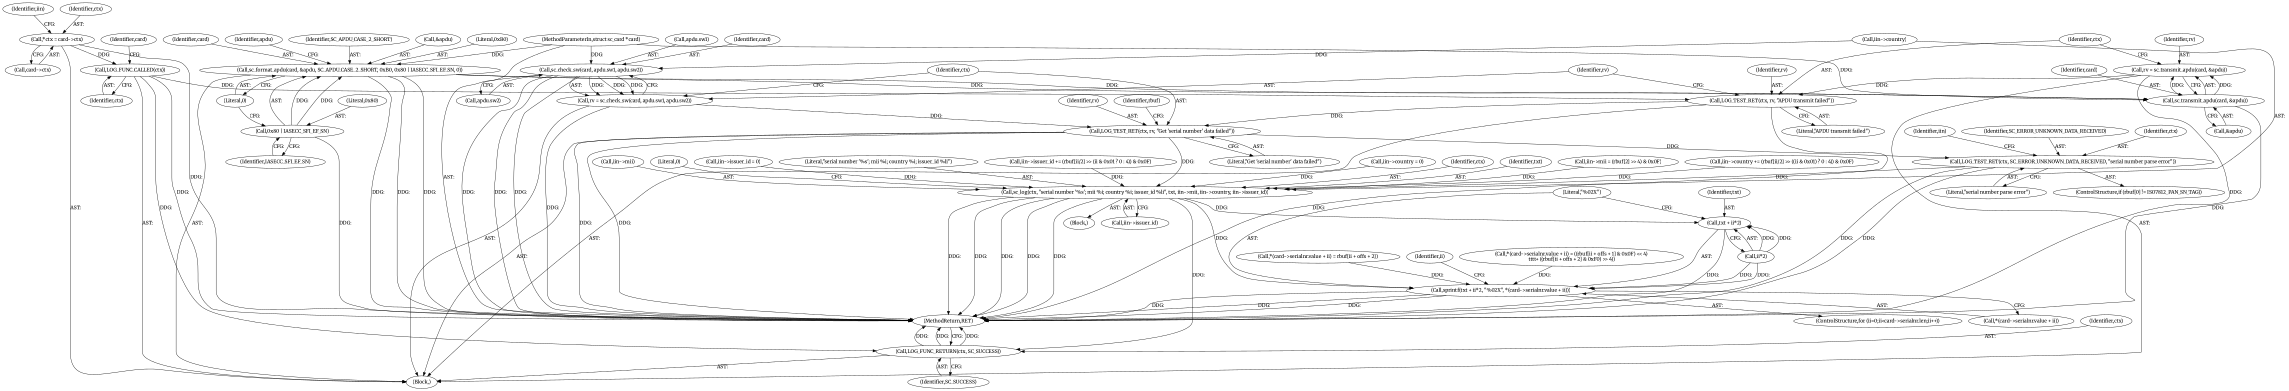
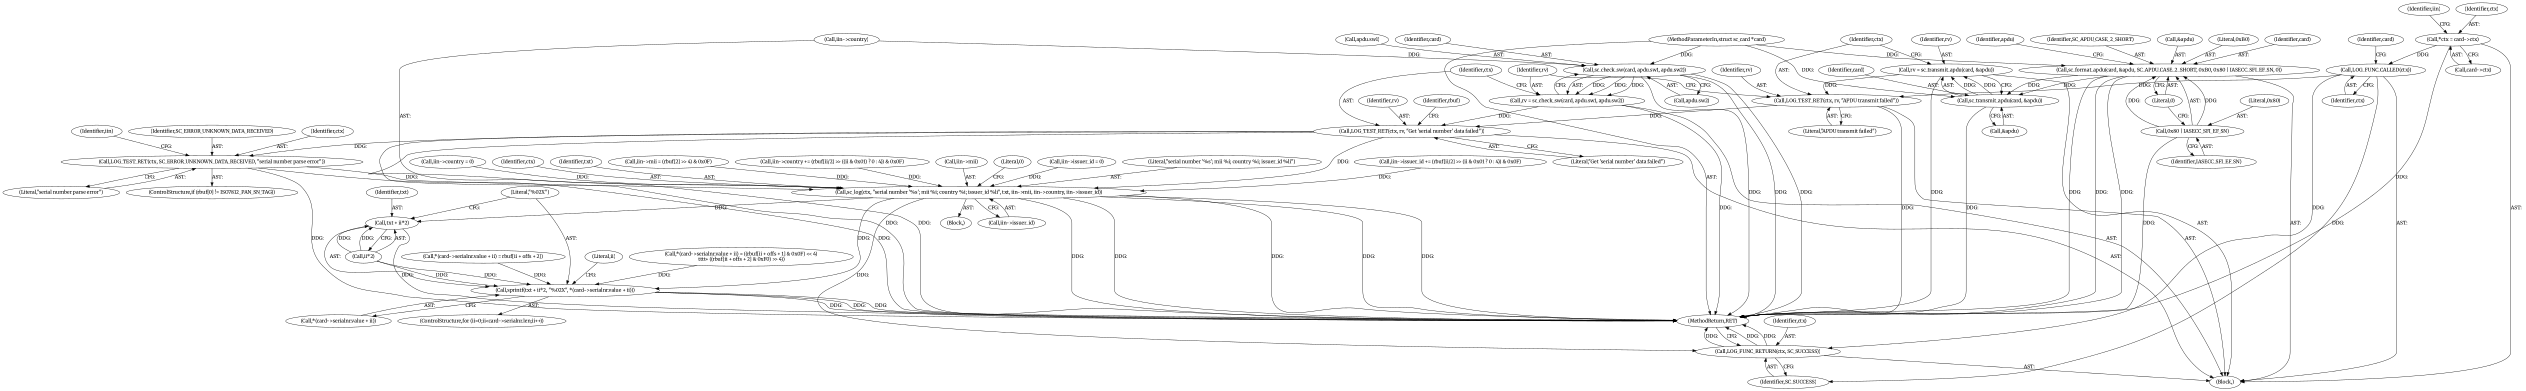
edge "(Identifier,IASECC_SFI_EF_SN)" -> "(Call,0x80 | IASECC_SFI_EF_SN)": label "CFG: " -> "AST: "
node "(Identifier,ii)": label "(Identifier,ii)" -> "(Literal,ii)"
edge "(Call,LOG_FUNC_CALLED(ctx))" -> "(MethodReturn,RET)": now "(Call,LOG_FUNC_CALLED(ctx))" -> "(Identifier,SC_SUCCESS)"
